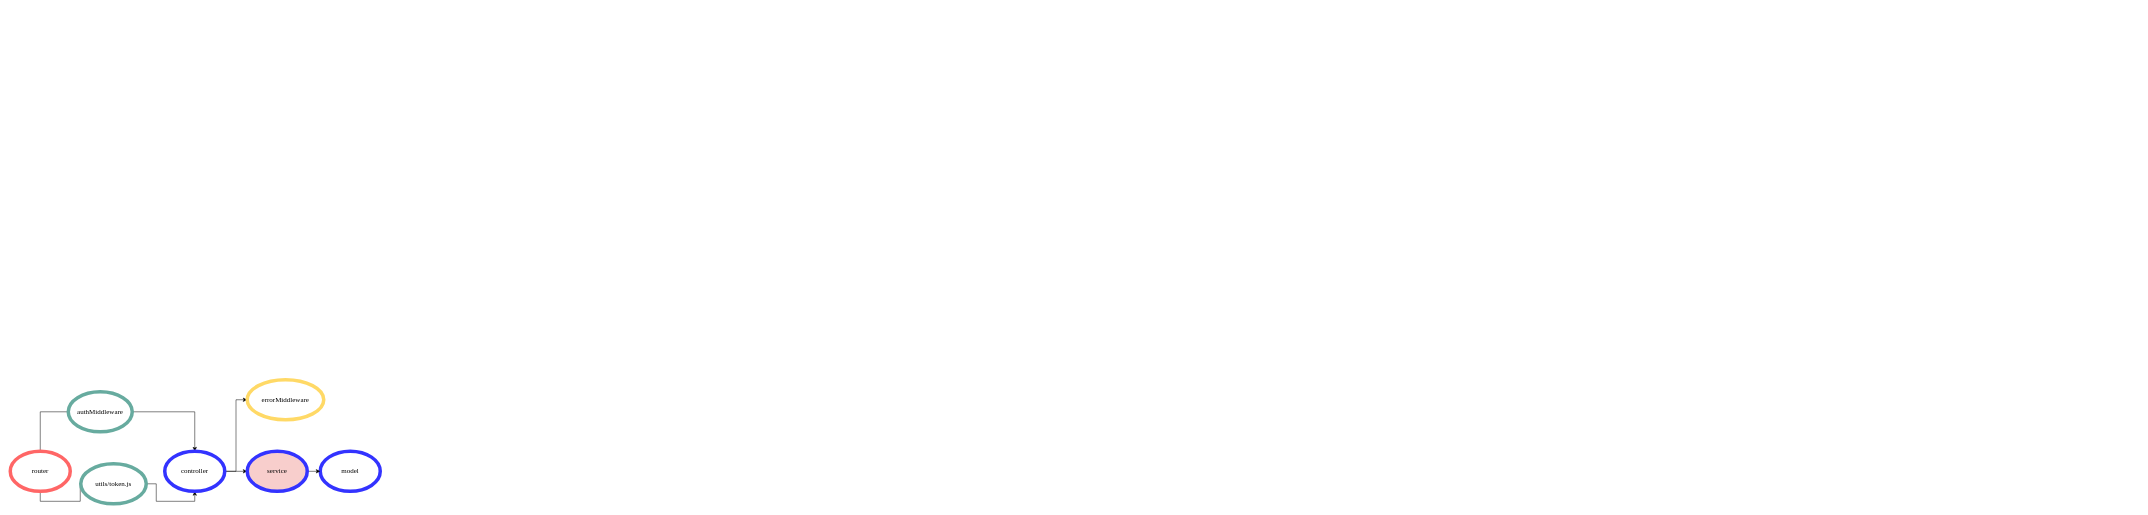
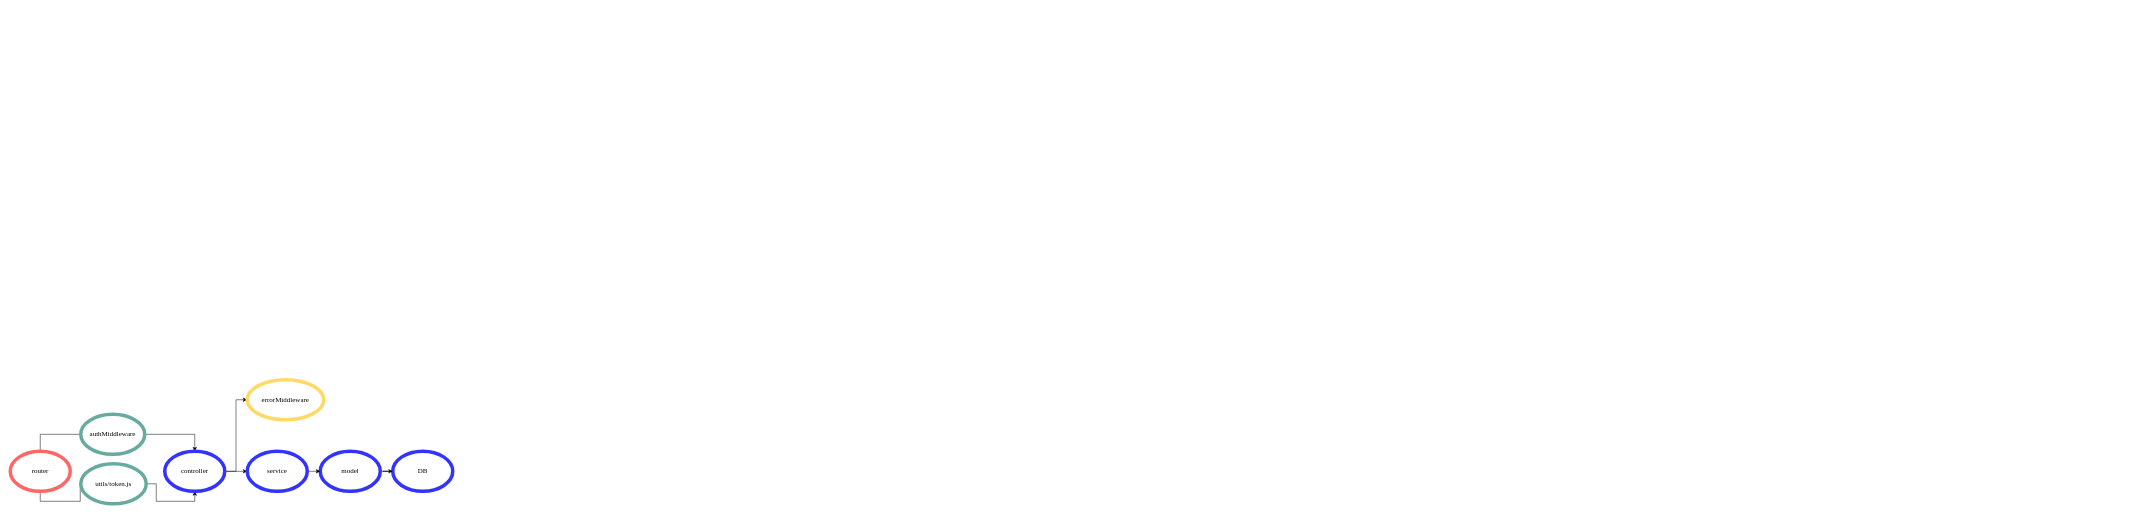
node "authMiddleware": moved (100, 412) -> (113, 434)
node "service": fillcolor #f8cecc -> #ffffff
edge "model" -> "DB": added
node "DB": added
